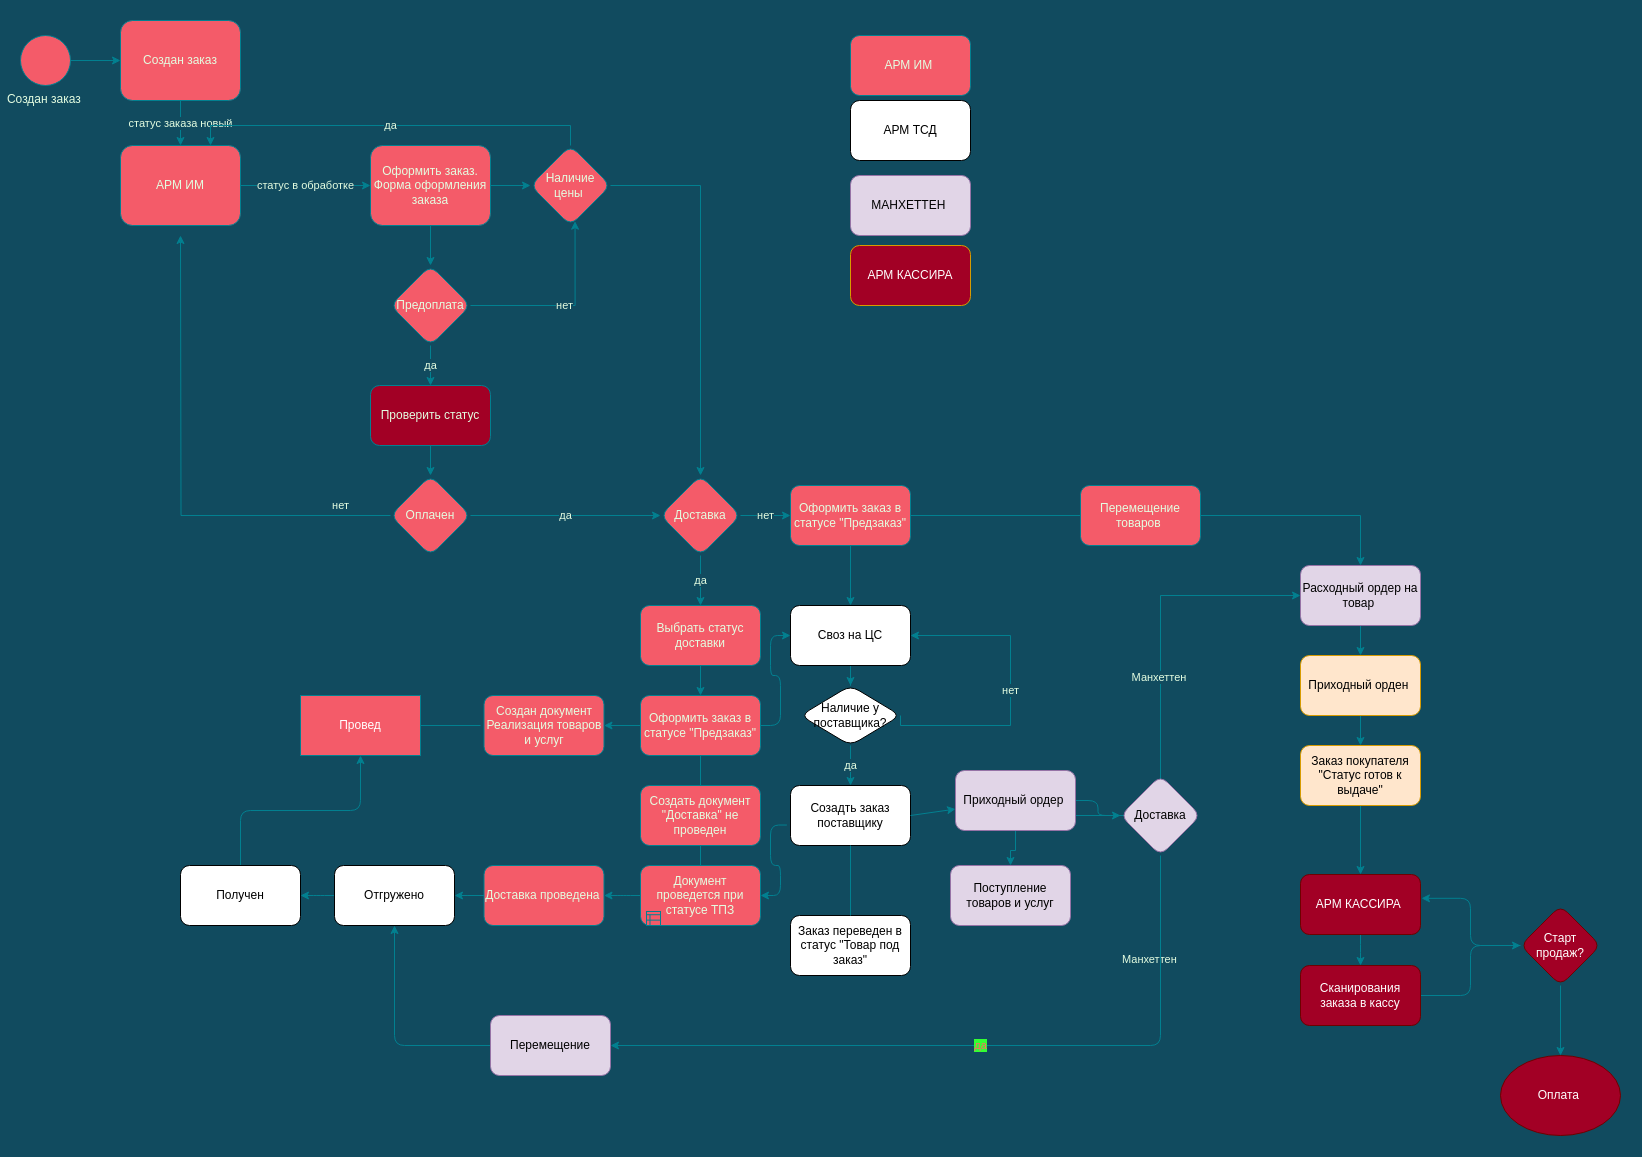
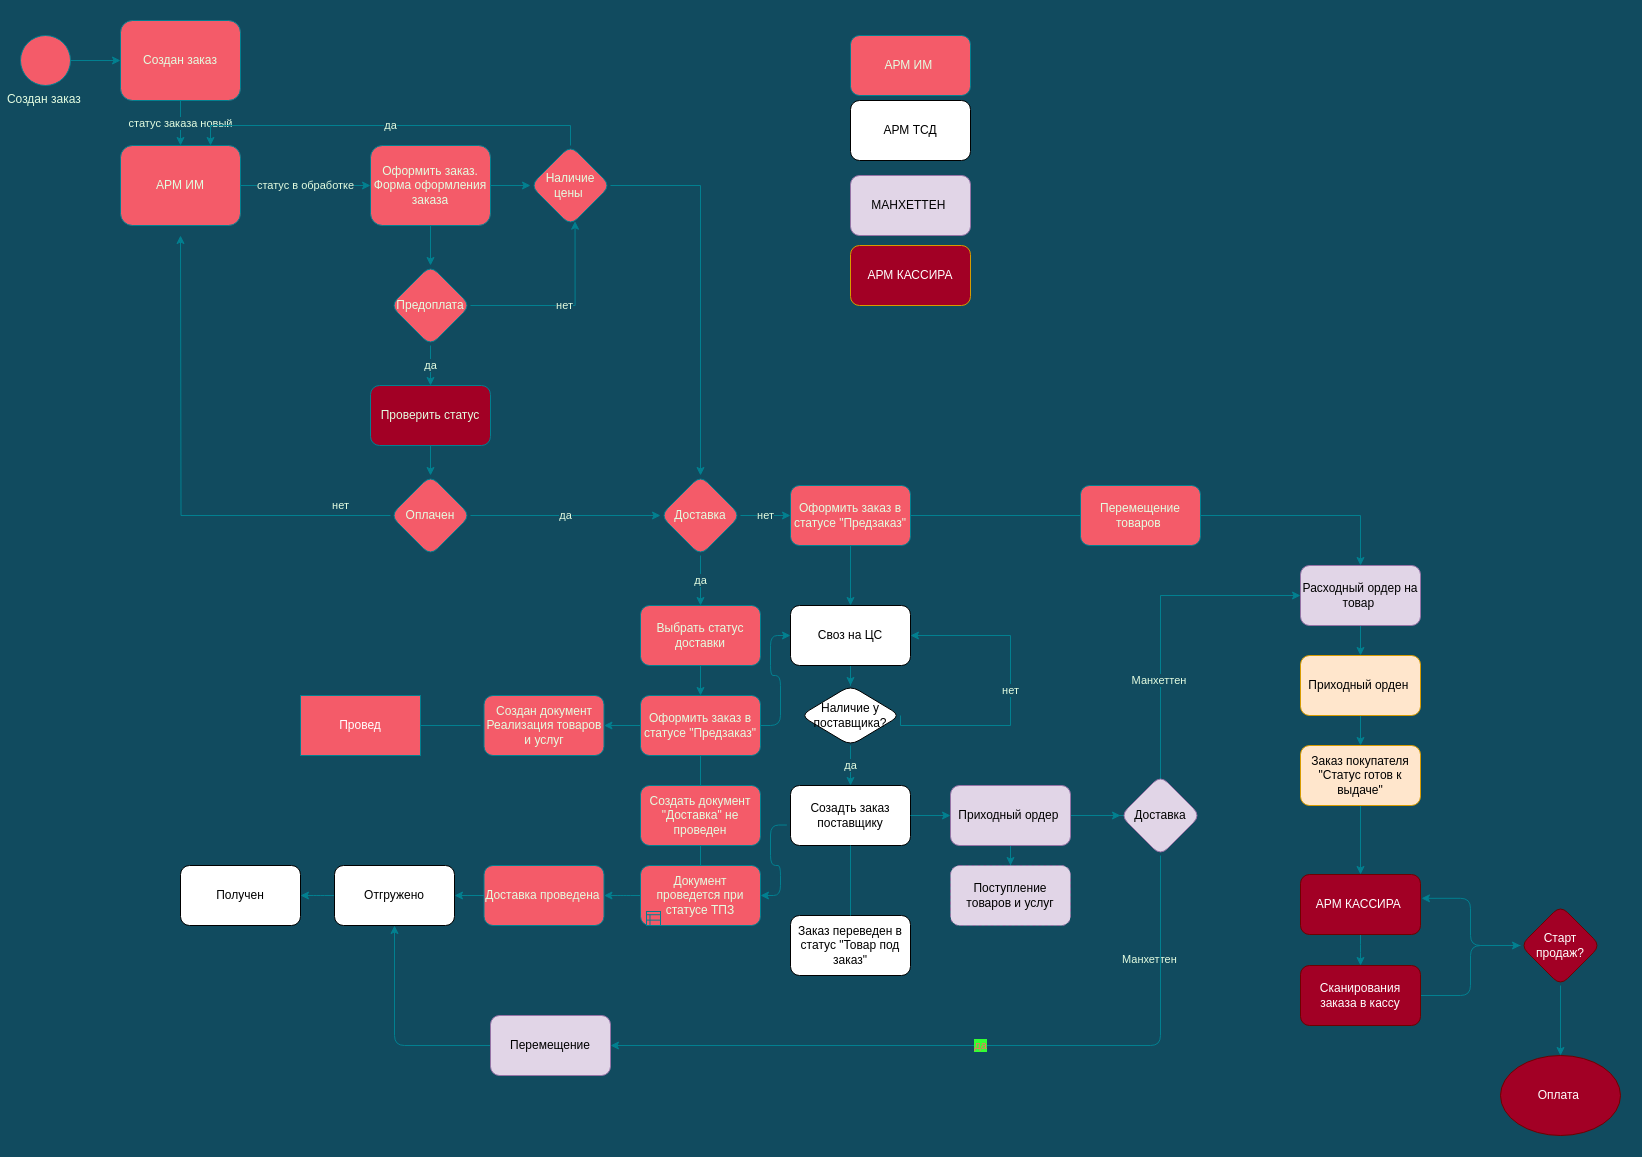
node "Приходный ордер": moved (1016, 801) -> (1011, 816)
edge "Получен" -> "Провед": removed
node "Поступление товаров и услуг": style solid -> dashed
